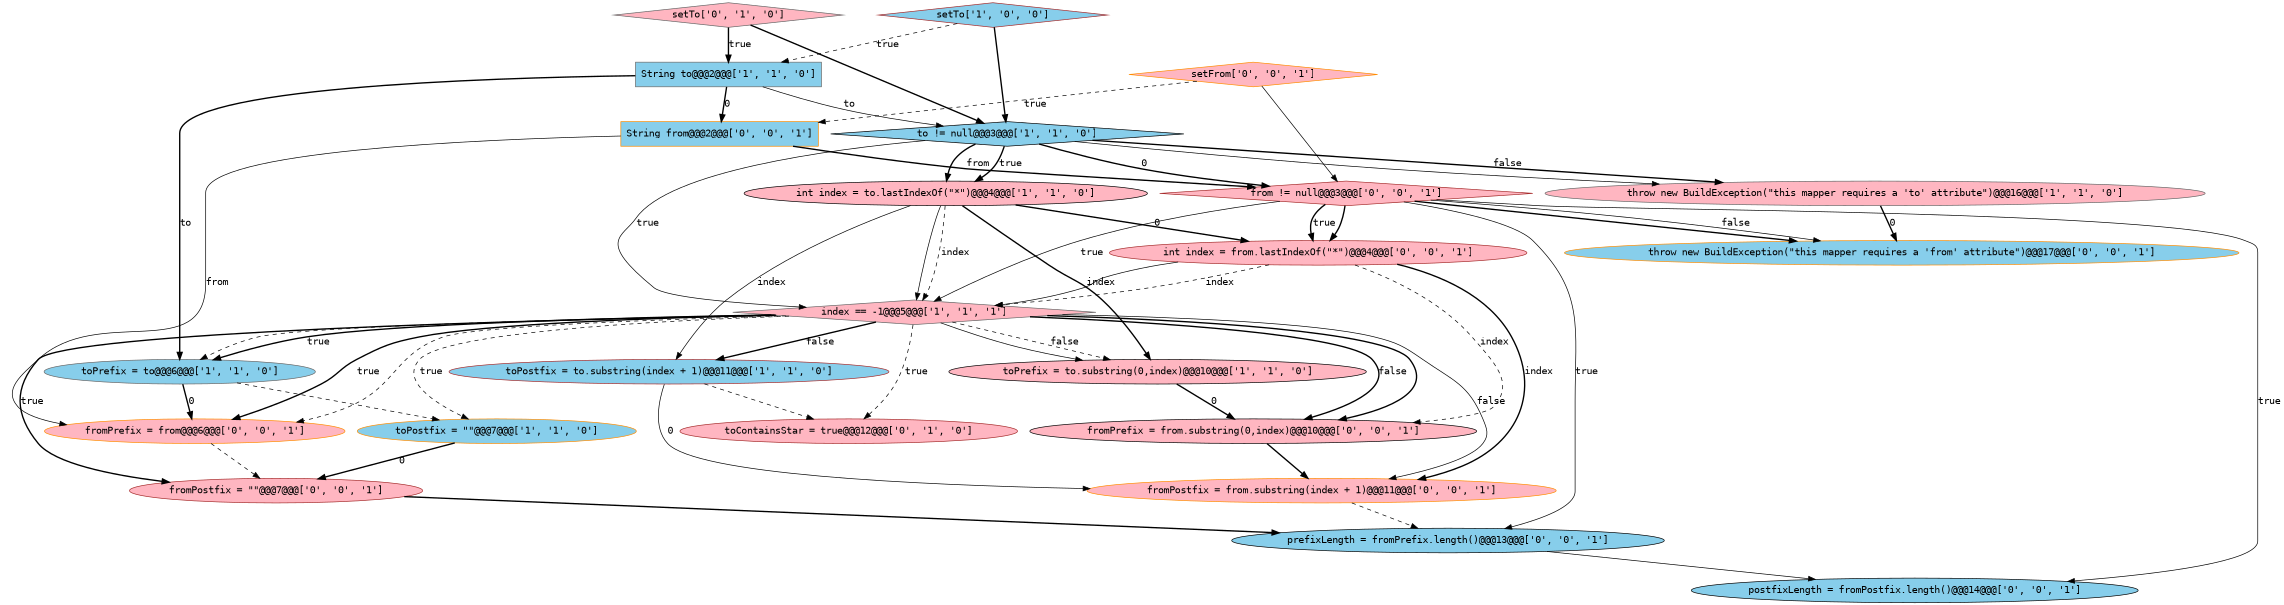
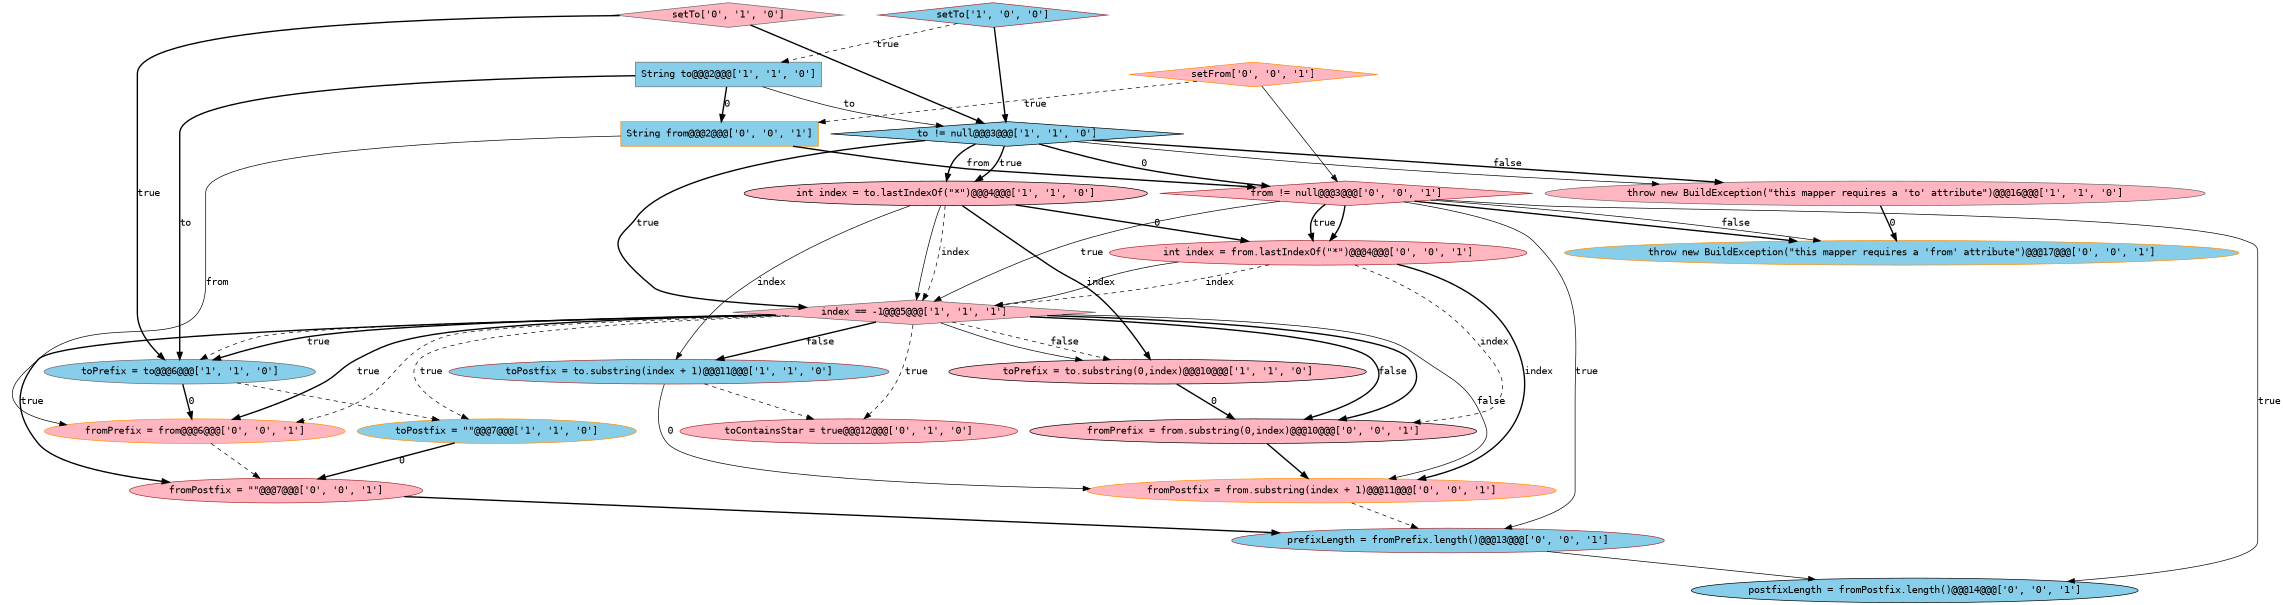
edge "setTo['0', '1', '0']" -> "String to@@@2@@@['1', '1', '0']": now "setTo['0', '1', '0']" -> "toPrefix = to@@@6@@@['1', '1', '0']"
edge "to != null@@@3@@@['1', '1', '0']" -> "index == -1@@@5@@@['1', '1', '1']": style solid -> bold
node "prefixLength = fromPrefix.length()@@@13@@@['0', '0', '1']": color black -> brown
